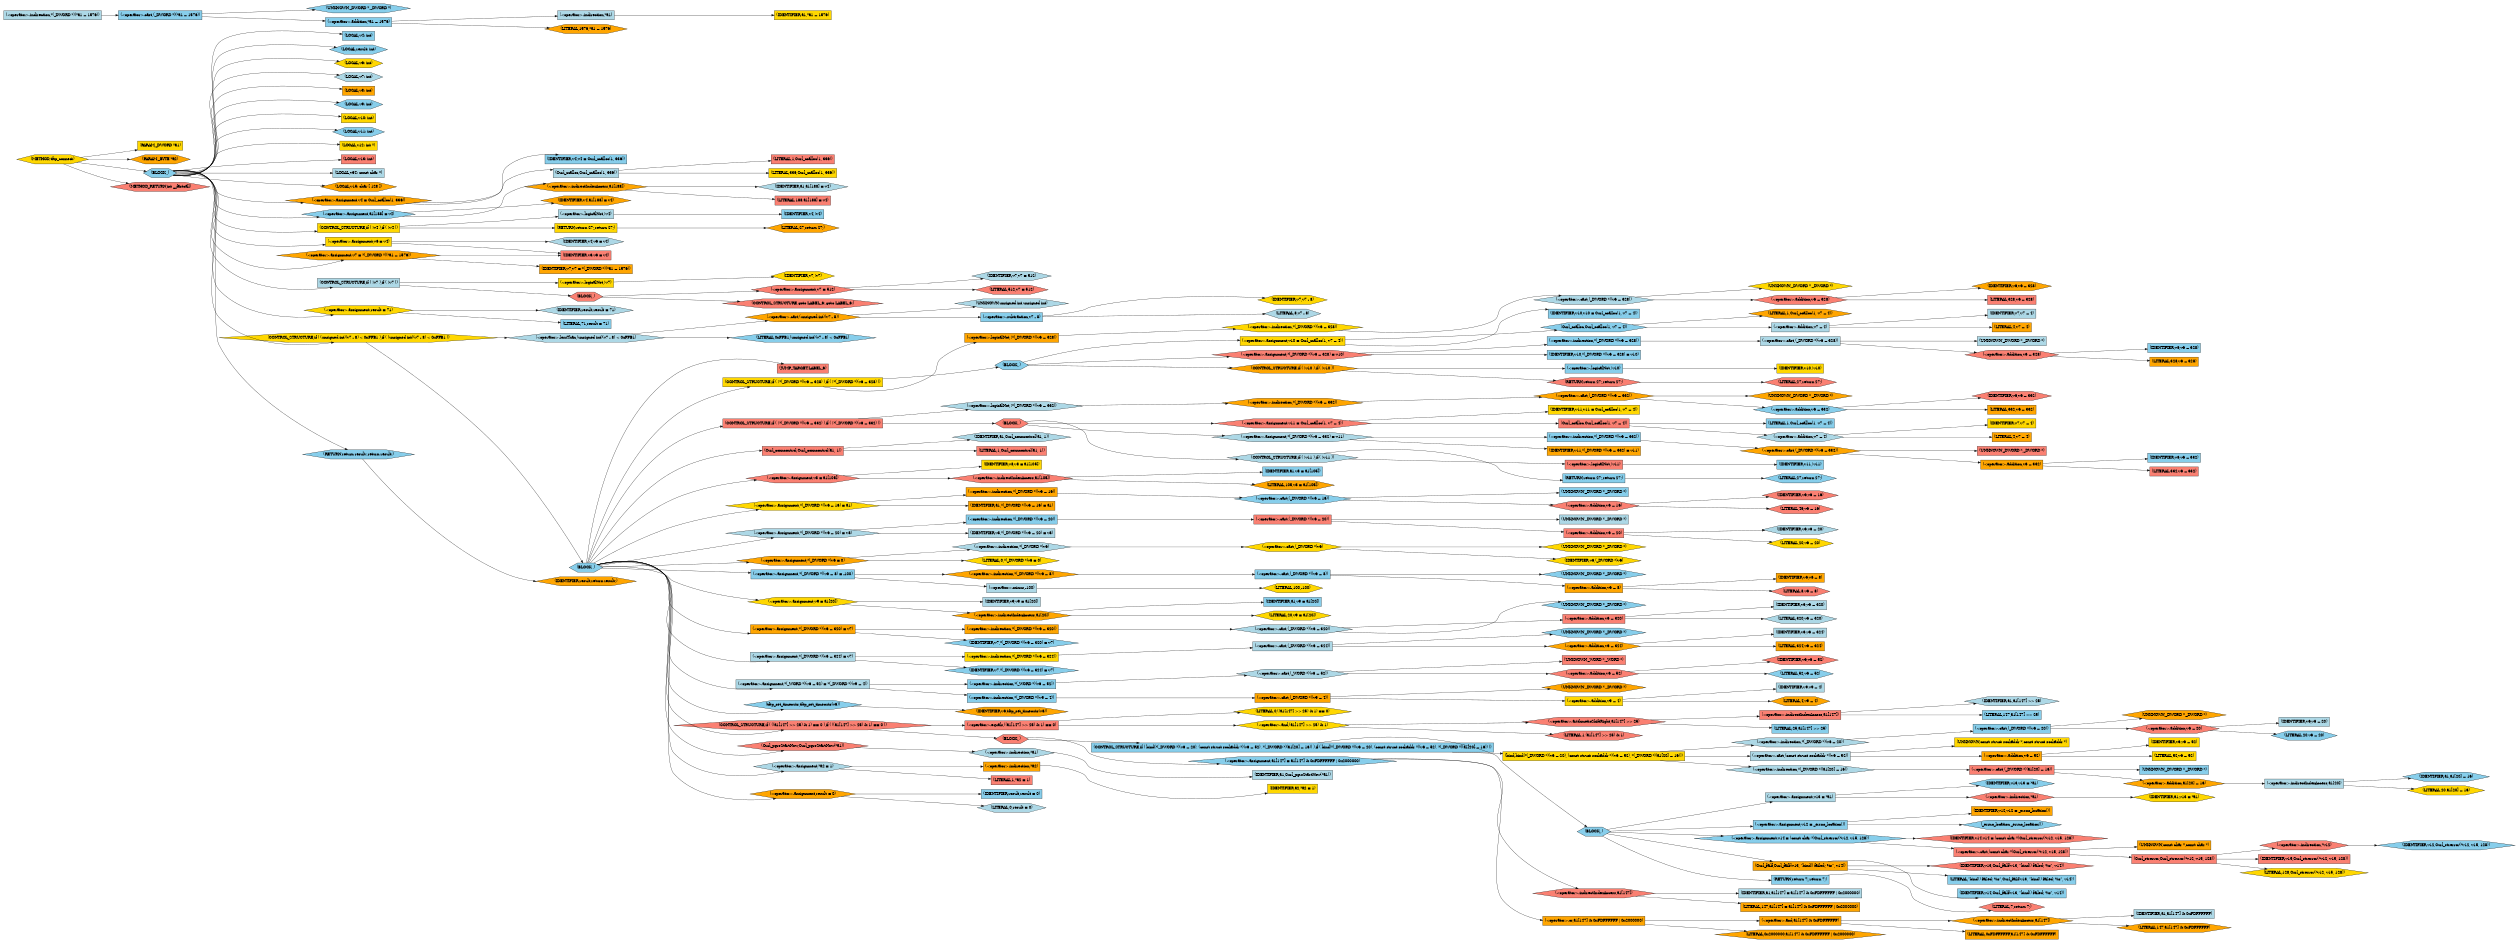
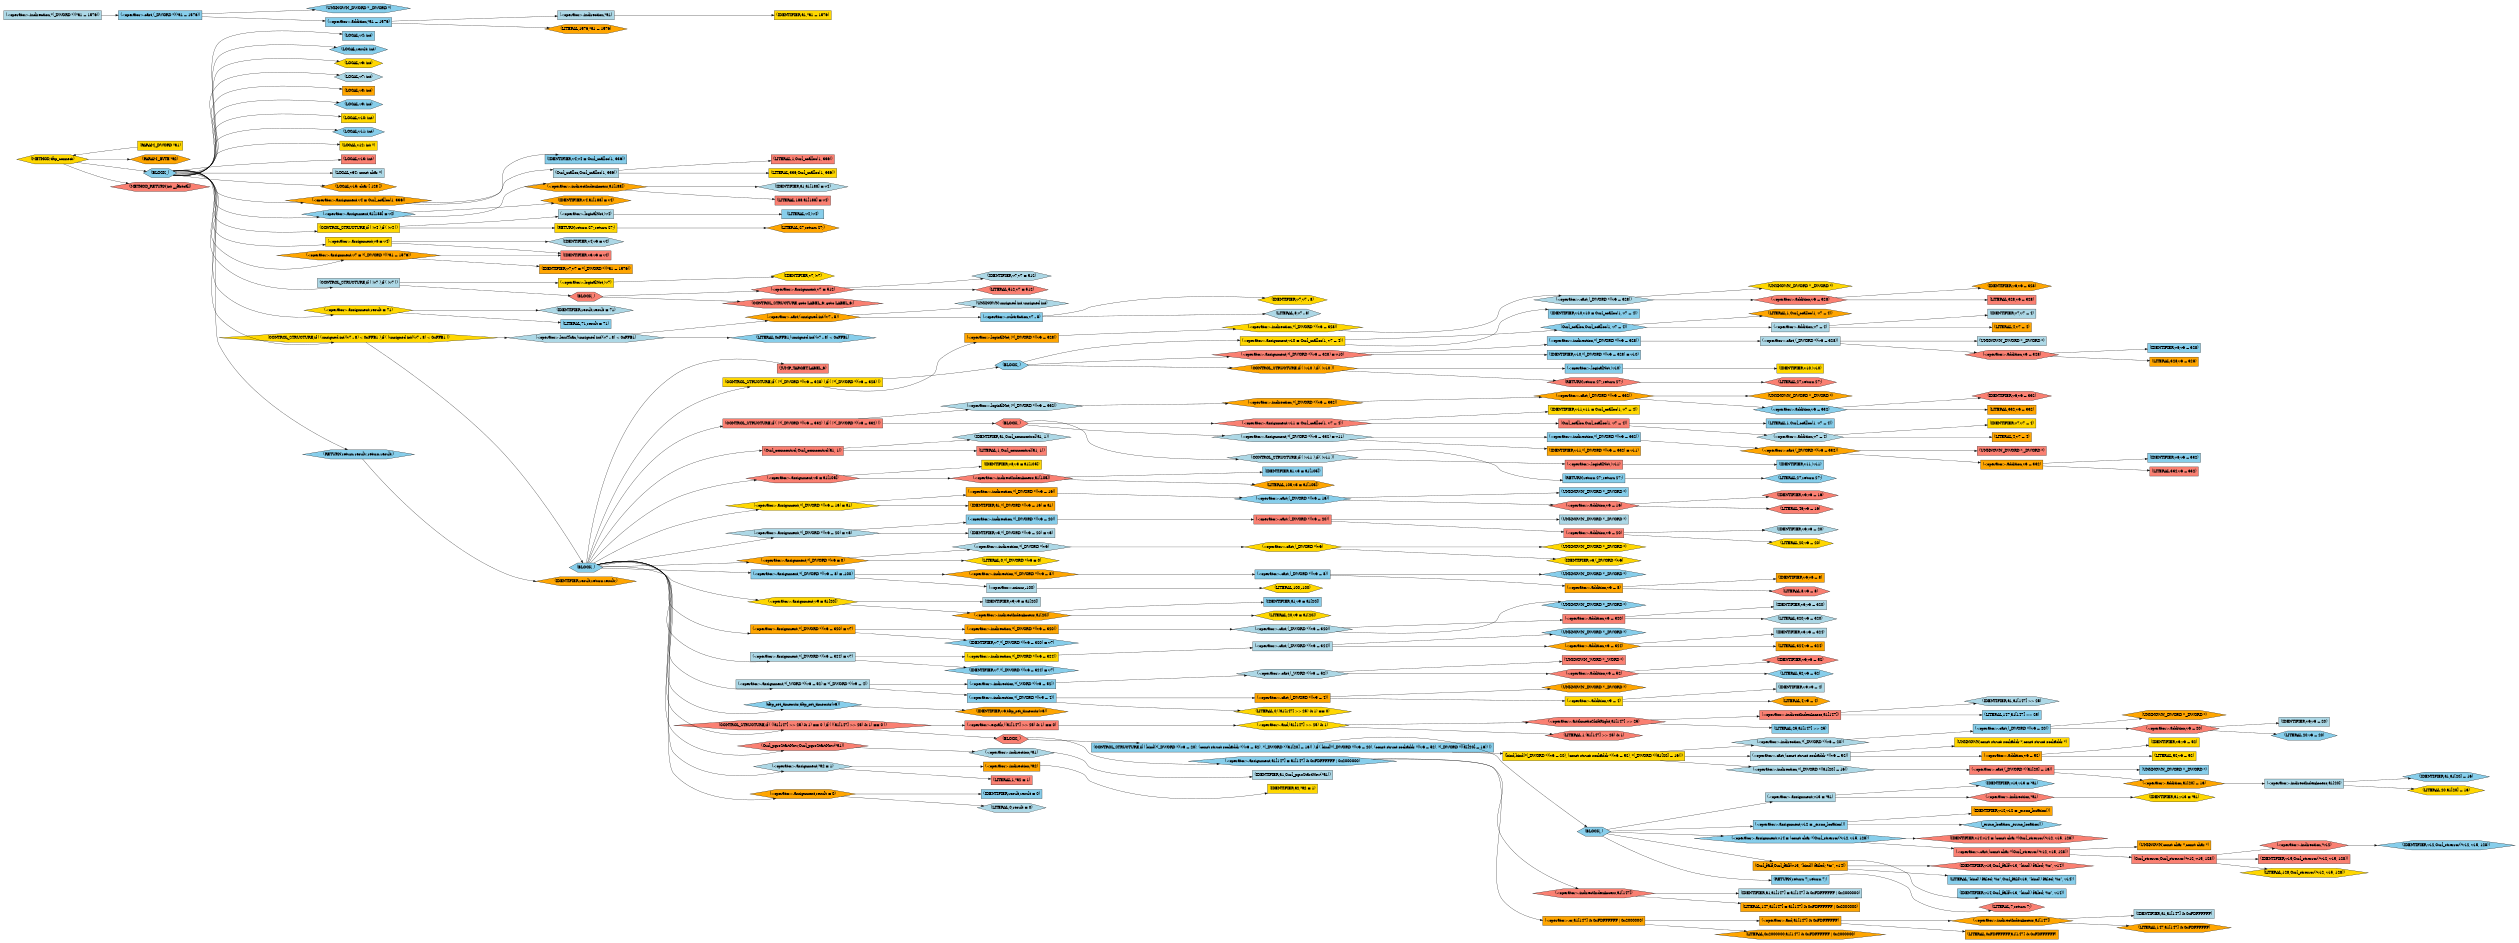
edge "(METHOD,tftp_connect)" -> "(PARAM,_DWORD *a1)": reversed
node "(IDENTIFIER,v4,!v4)": label "(IDENTIFIER,v4,!v4)" -> "(LITERAL,v4,!v4)"
edge "(<operator>.equals,((a1[147] >> 25) & 1) == 0)" -> "(LITERAL,0,((a1[147] >> 25) & 1) == 0)": now "(<operator>.indirection,*(_DWORD *)(v9 + 4))" -> "(LITERAL,0,((a1[147] >> 25) & 1) == 0)"
